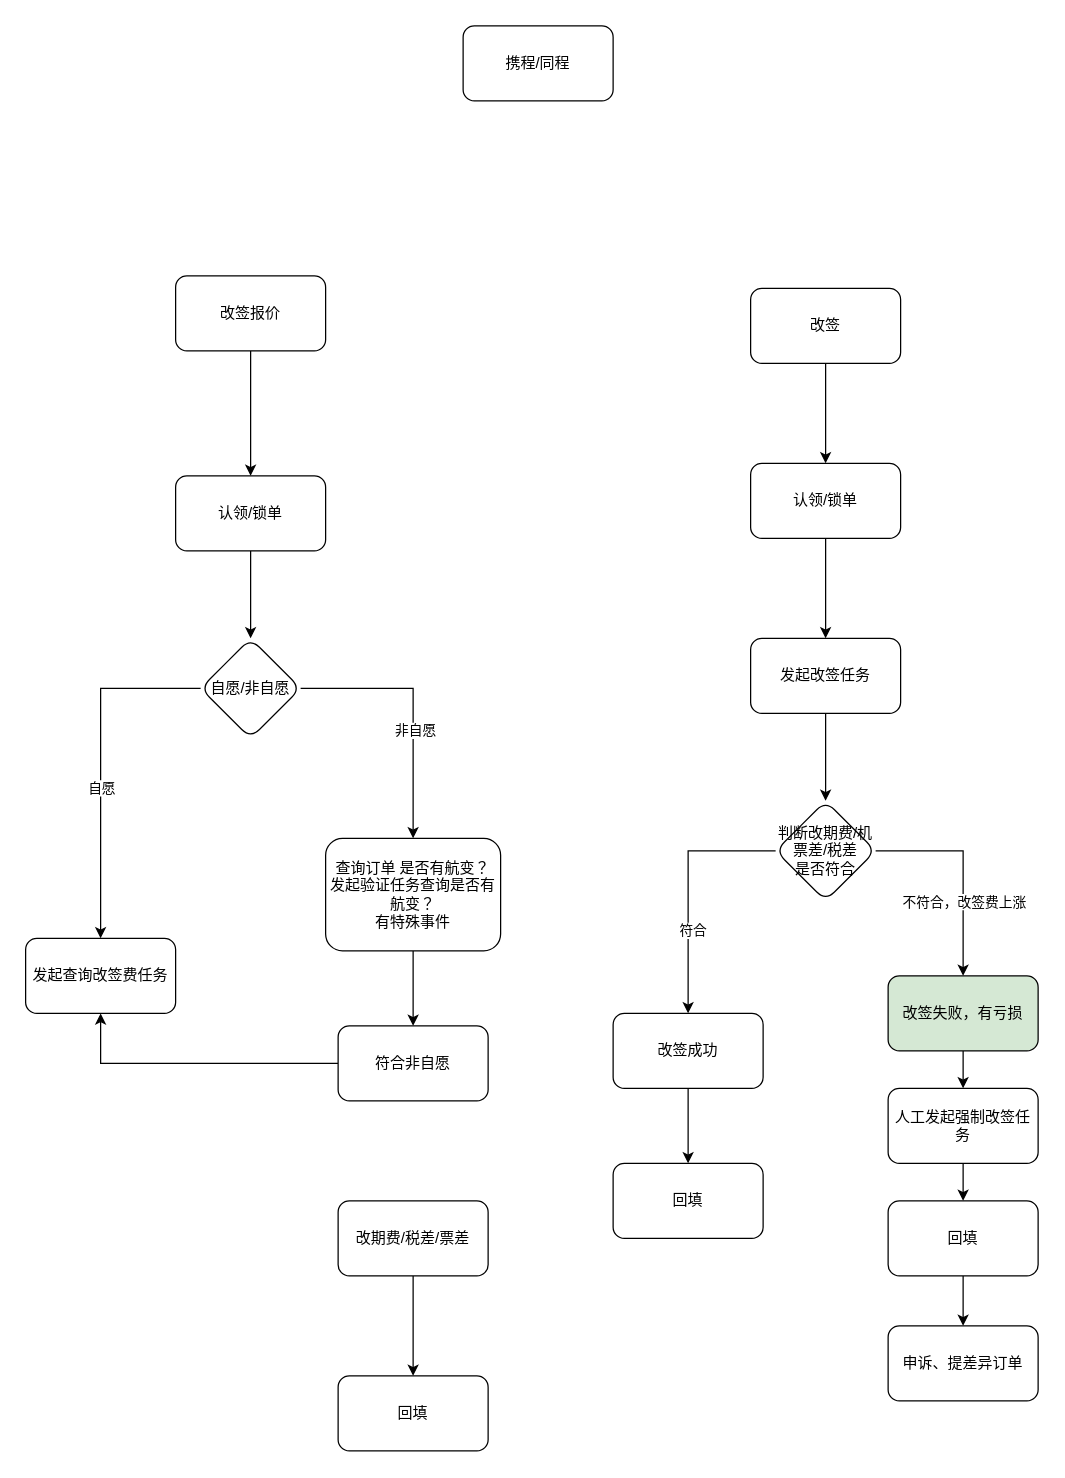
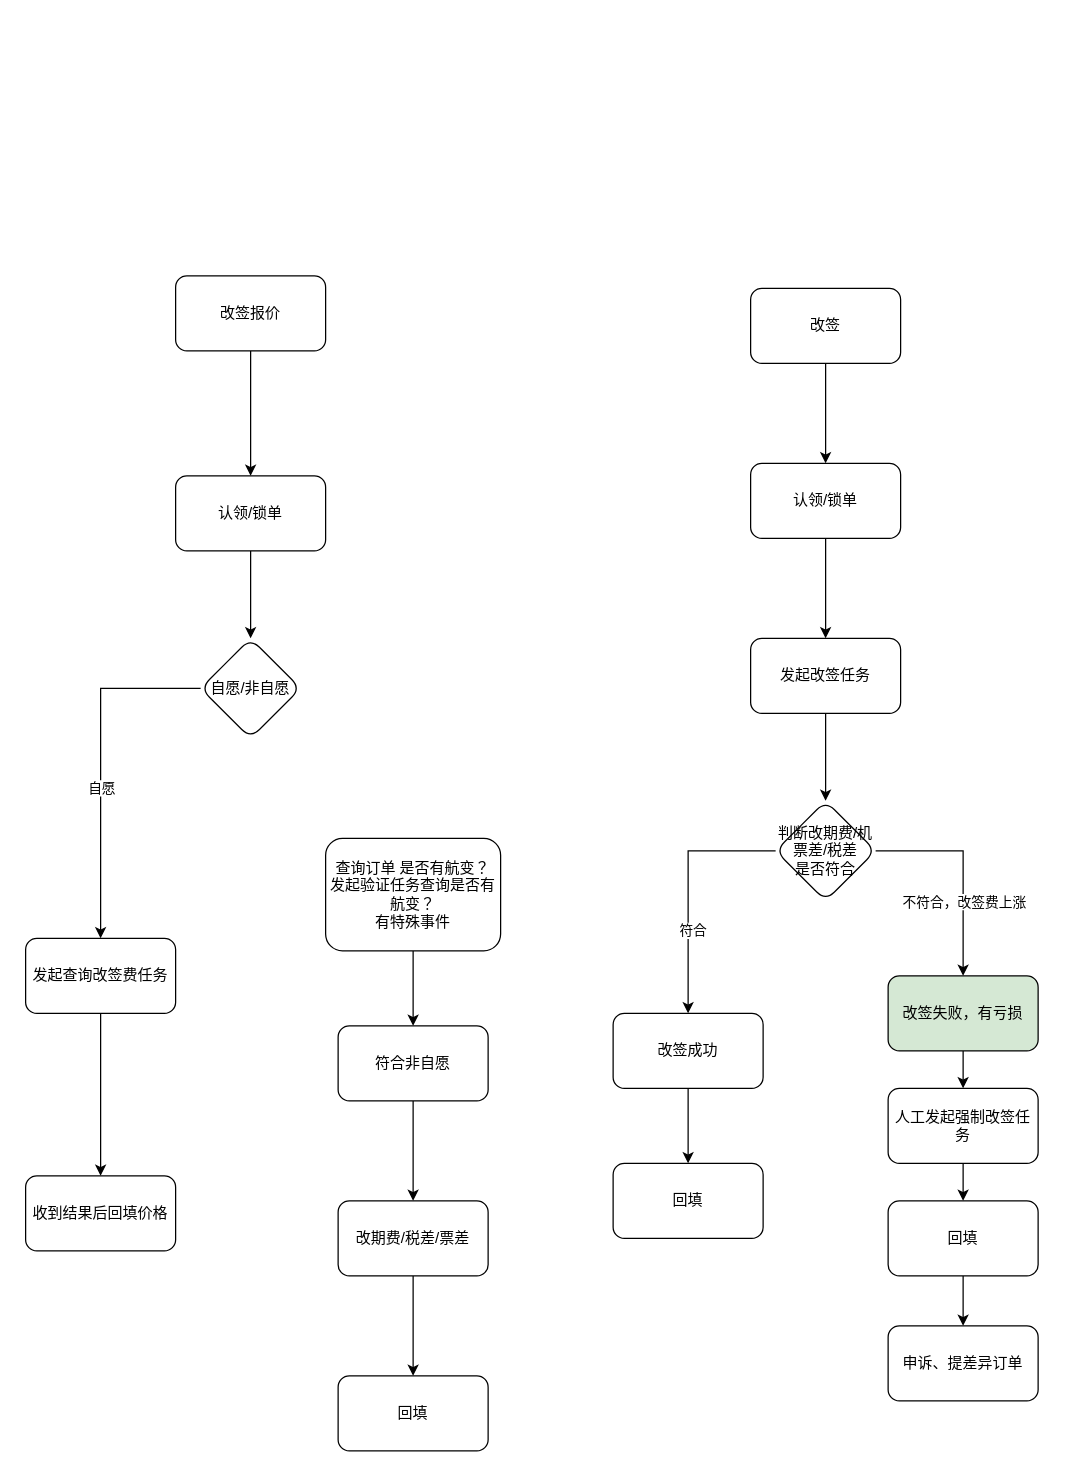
node "携程/同程": removed
edge "自愿/非自愿" -> "查询订单 是否有航变？ 发起验证任务查询是否有航变？ 有特殊事件": removed, label "非自愿"
edge "符合非自愿" -> "发起查询改签费任务": now "符合非自愿" -> "改期费/税差/票差"
edge "发起查询改签费任务" -> "收到结果后回填价格": added
node "收到结果后回填价格": added
